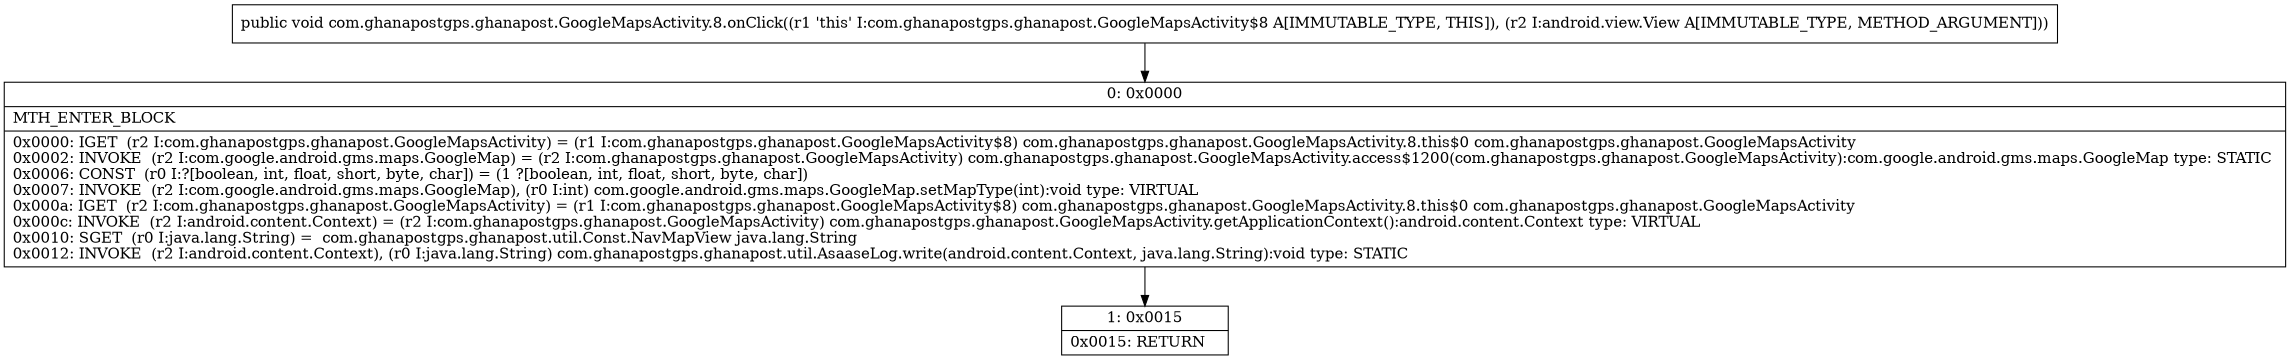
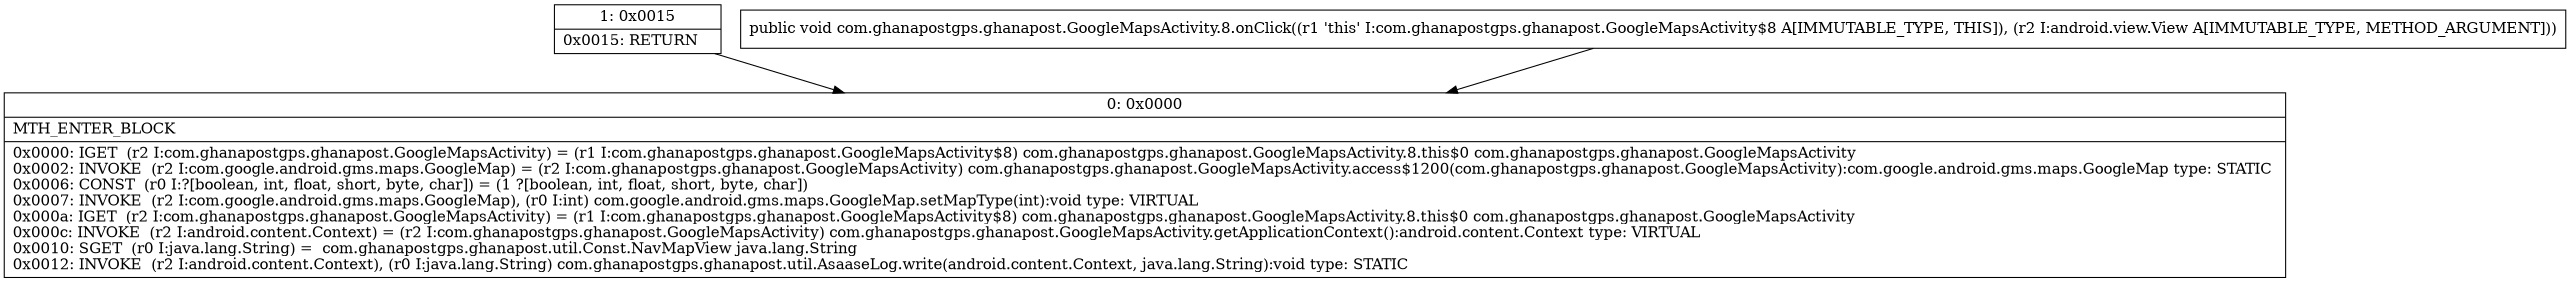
edge "0: 0x0000" -> "1: 0x0015": reversed
